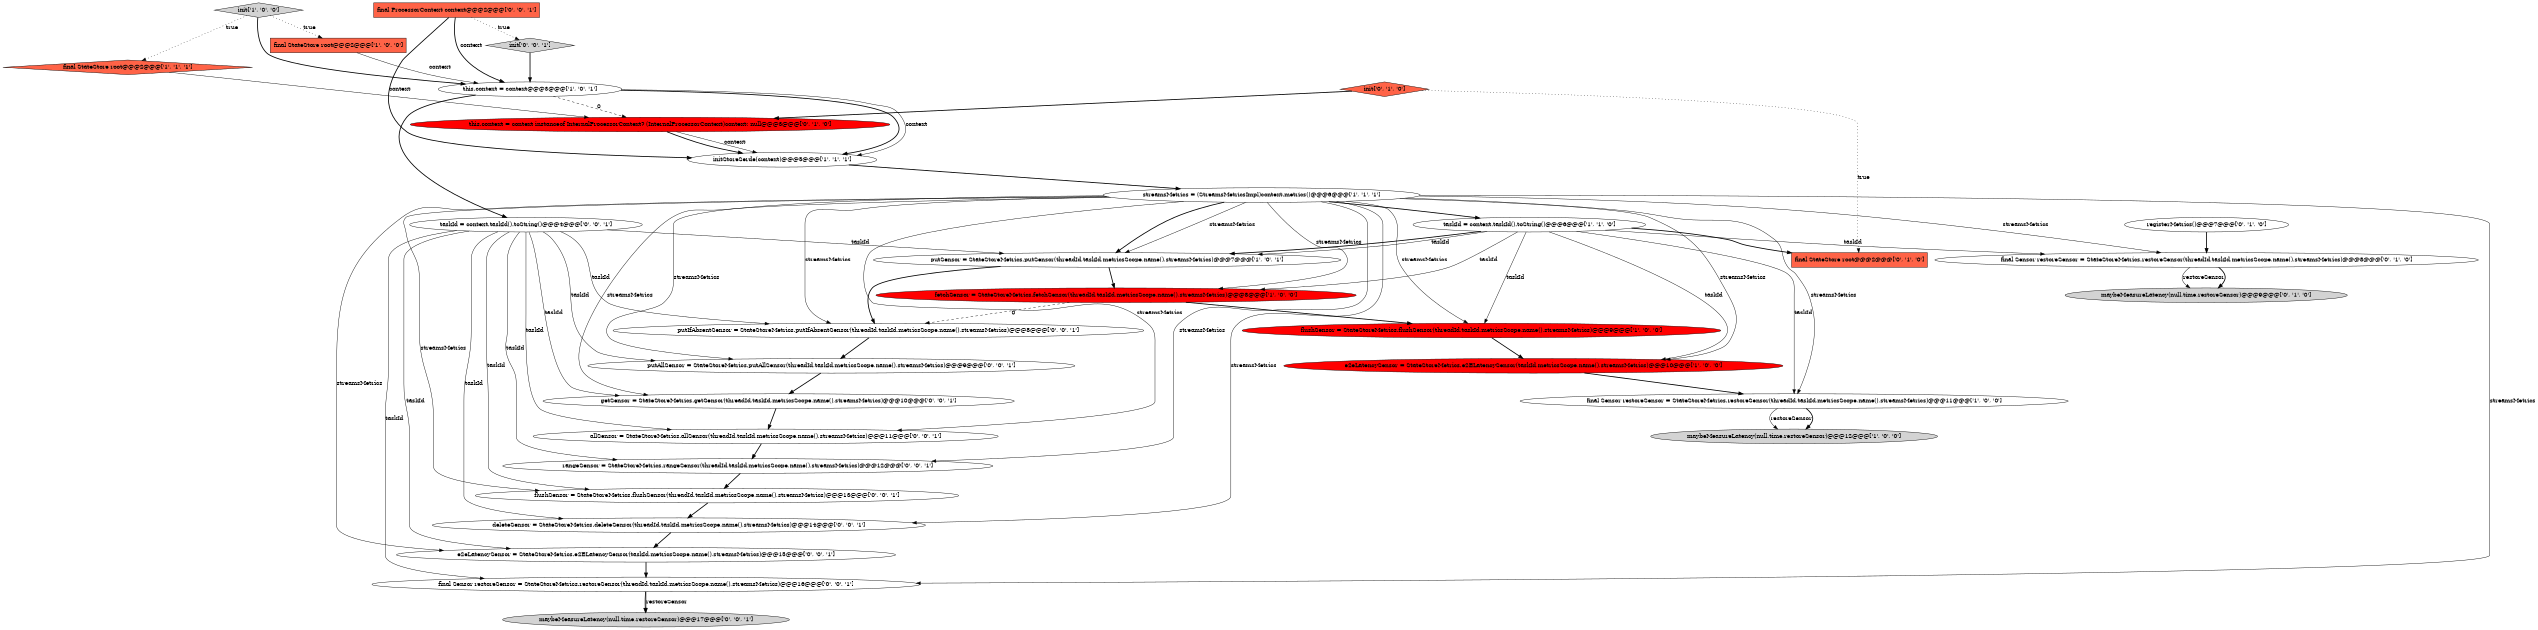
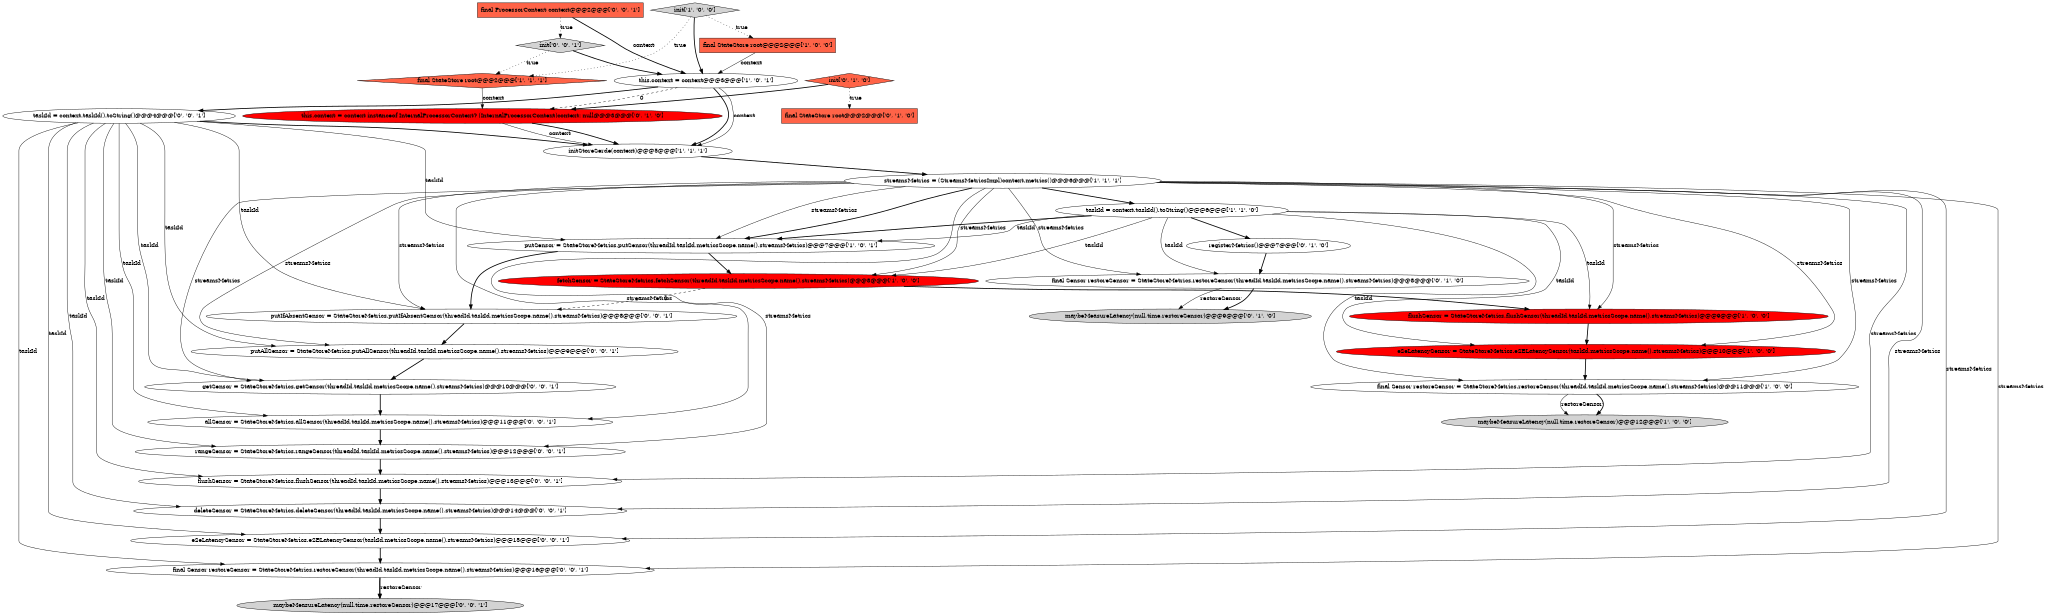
edge "init['0', '0', '1']" -> "final StateStore root@@@2@@@['1', '1', '1']": added, label "true"
edge "final ProcessorContext context@@@2@@@['0', '0', '1']" -> "initStoreSerde(context)@@@5@@@['1', '1', '1']": now "taskId = context.taskId().toString()@@@4@@@['0', '0', '1']" -> "initStoreSerde(context)@@@5@@@['1', '1', '1']"
edge "taskId = context.taskId().toString()@@@6@@@['1', '1', '0']" -> "final StateStore root@@@2@@@['0', '1', '0']": now "taskId = context.taskId().toString()@@@6@@@['1', '1', '0']" -> "registerMetrics()@@@7@@@['0', '1', '0']"
